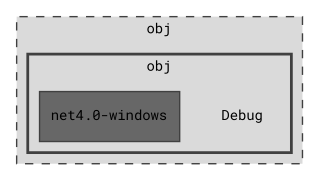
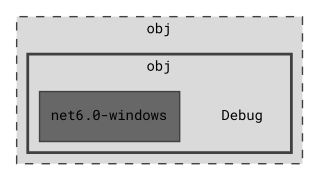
node "net4.0-windows": label "net4.0-windows" -> "net6.0-windows"
